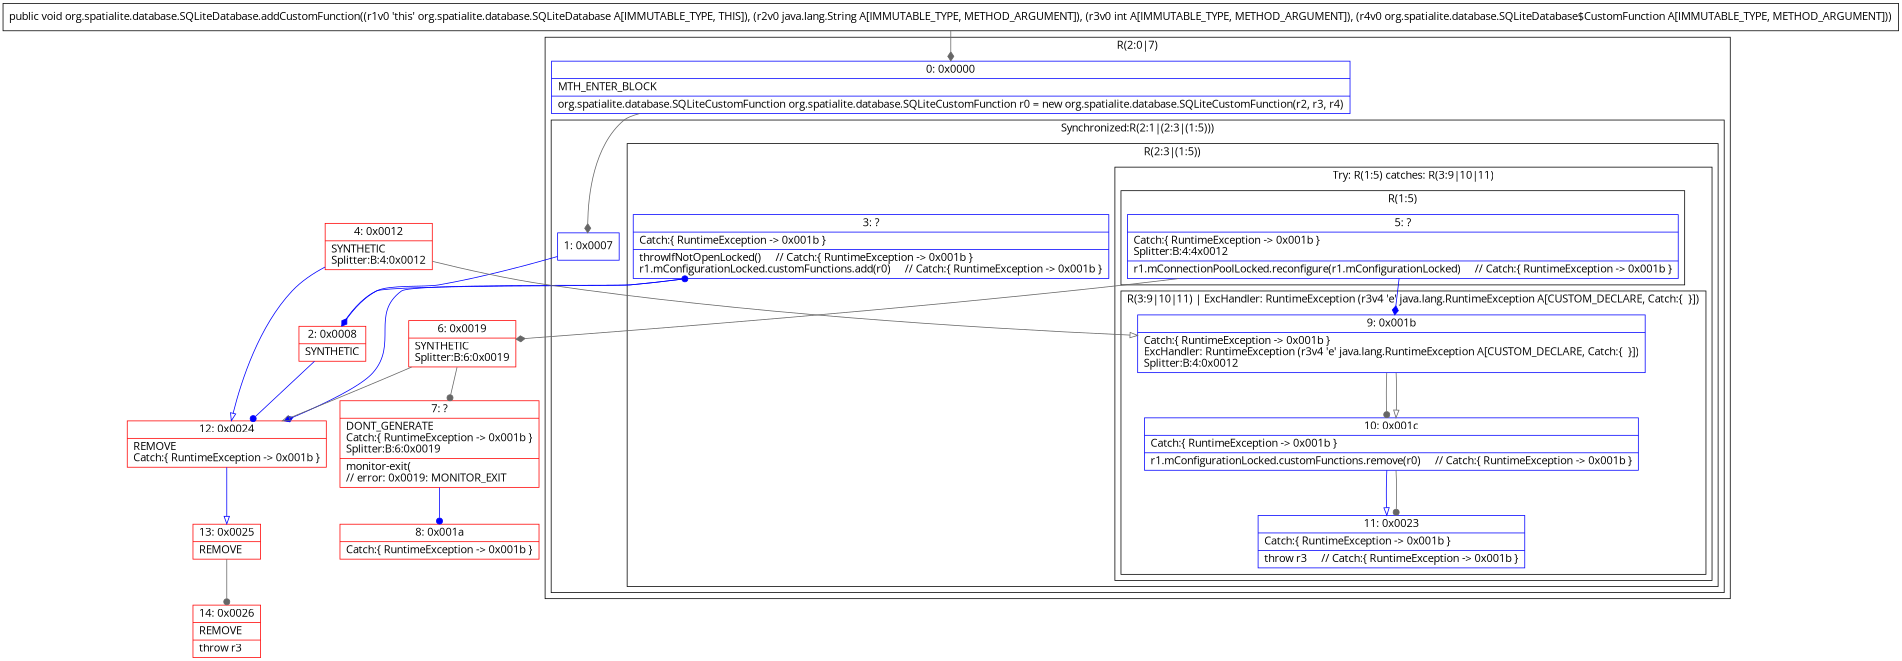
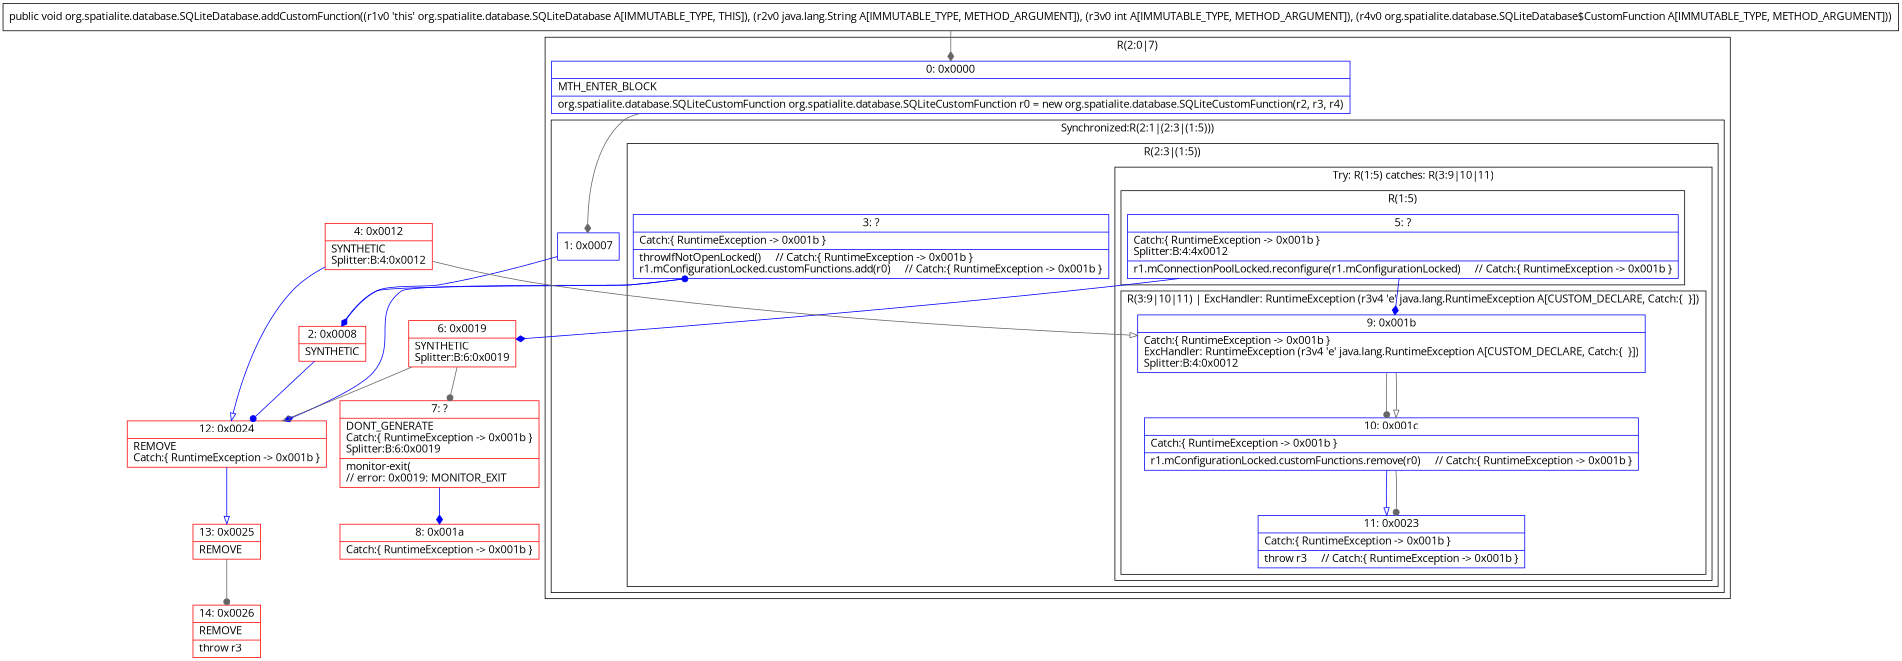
edge "5: ?" -> "6: 0x0019": color gray40 -> blue
edge "7: ?" -> "8: 0x001a": arrowhead dot -> diamond
